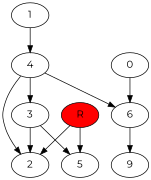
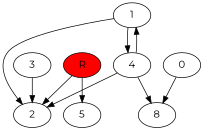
edge "1" -> "2": added
edge "4" -> "3": now "4" -> "1"
node "6": label "6" -> "8"
edge "3" -> "5": removed
node "9": removed
